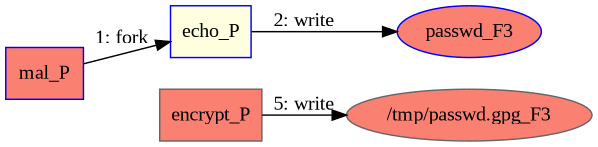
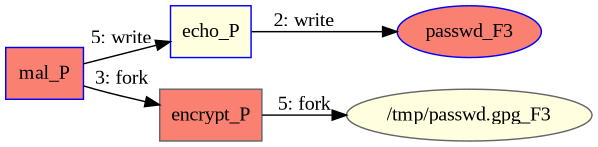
edge "mal_P" -> "echo_P": label "1: fork" -> "5: write"
edge "mal_P" -> "encrypt_P": added, label "3: fork"
edge "encrypt_P" -> "/tmp/passwd.gpg_F3": label "5: write" -> "5: fork"
node "/tmp/passwd.gpg_F3": fillcolor salmon -> lightyellow
